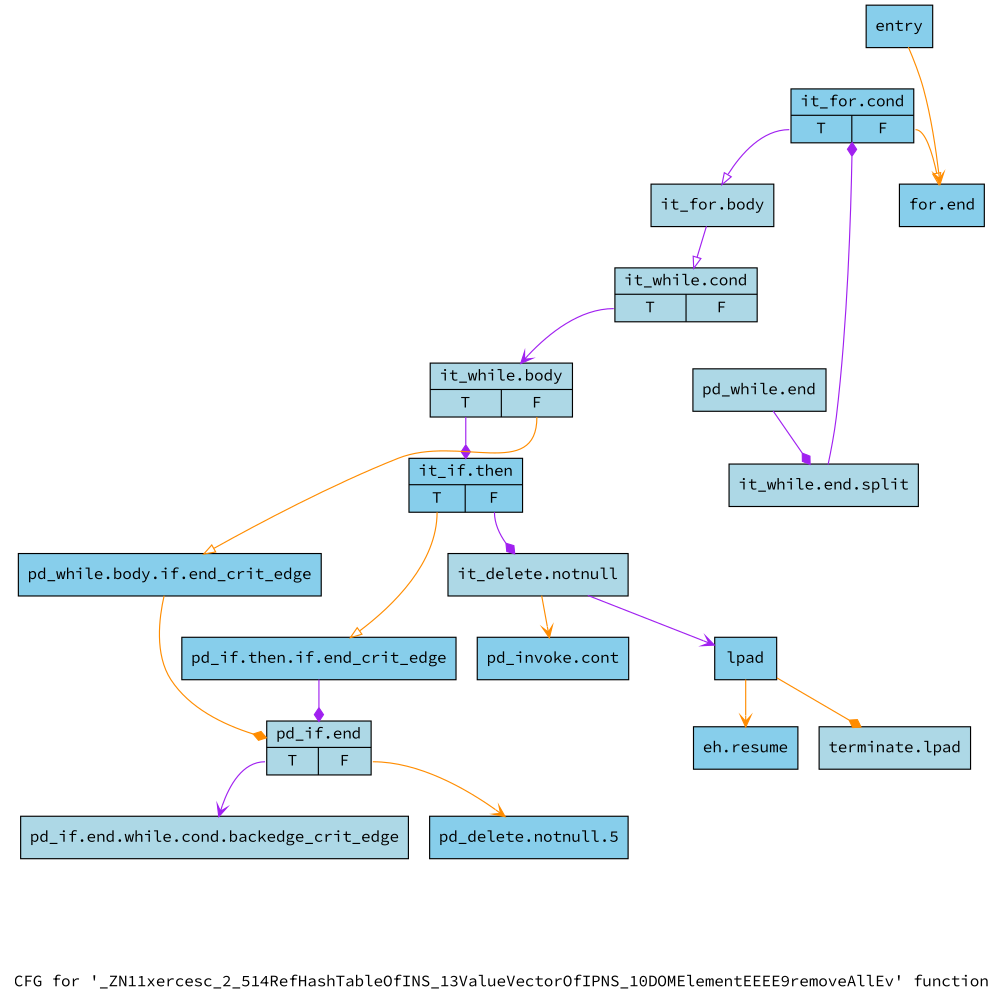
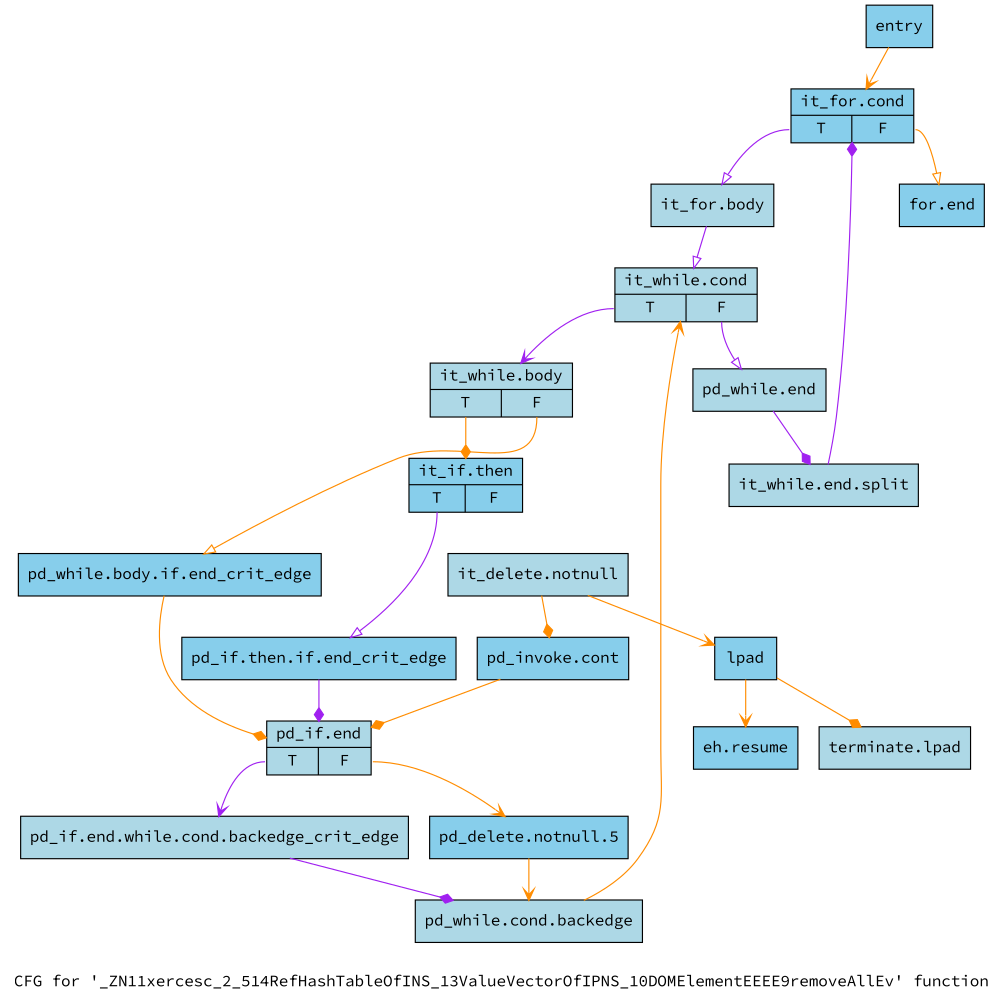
edge "entry" -> "for.end": now "entry" -> "it_for.cond"
edge "it_while.cond" -> "pd_while.end": added
edge "it_while.body" -> "it_if.then": color purple -> darkorange
edge "it_if.then" -> "it_delete.notnull": removed
edge "it_if.then" -> "pd_if.then.if.end_crit_edge": color darkorange -> purple
edge "it_delete.notnull" -> "pd_invoke.cont": arrowhead vee -> diamond
edge "it_delete.notnull" -> "lpad": color purple -> darkorange
edge "pd_invoke.cont" -> "pd_if.end": added
node "pd_while.cond.backedge": added
